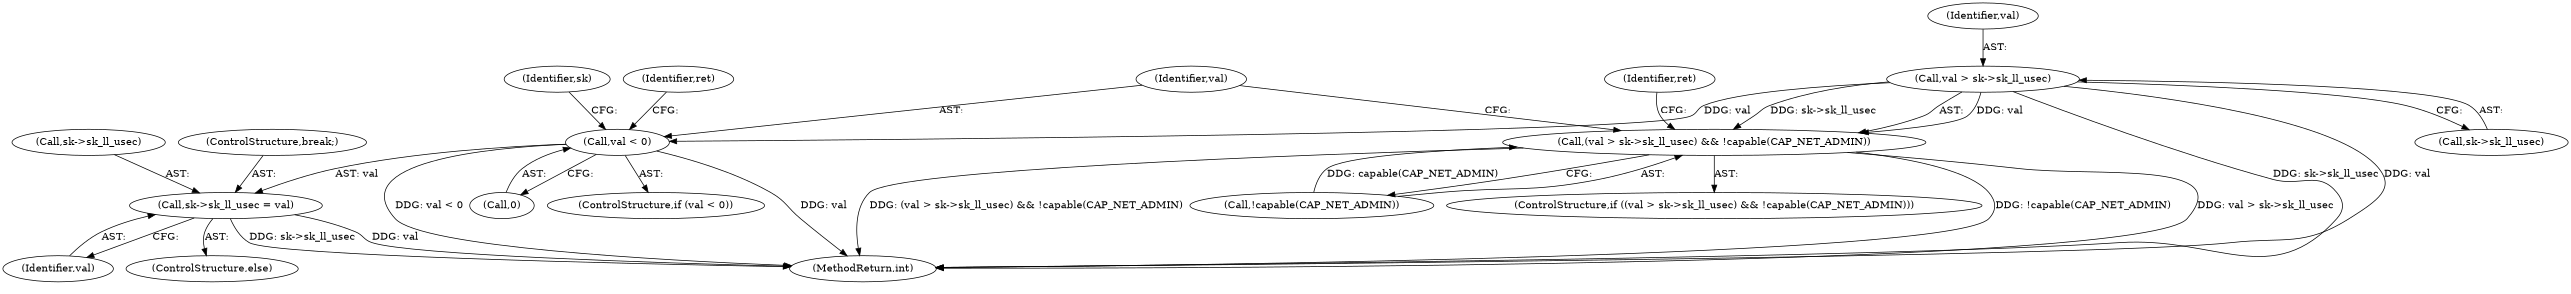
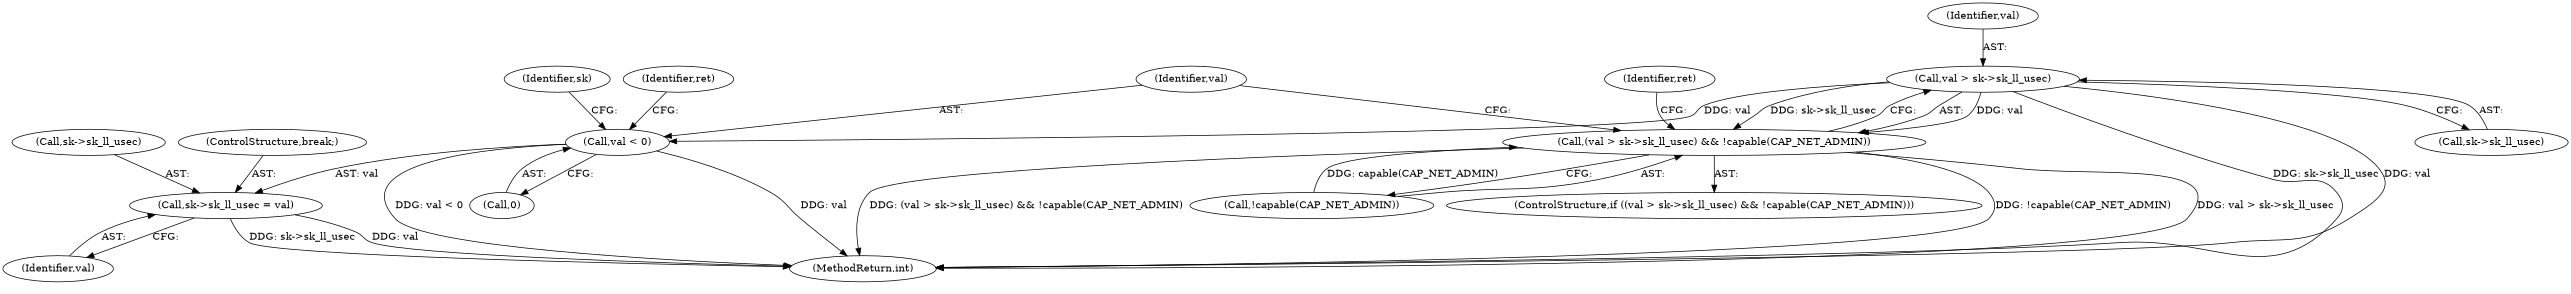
edge "(Call,(val > sk->sk_ll_usec) && !capable(CAP_NET_ADMIN))" -> "(Call,val > sk->sk_ll_usec)": added, label "CFG:"
node "(ControlStructure,if (val < 0))": removed
node "(ControlStructure,else)": removed
